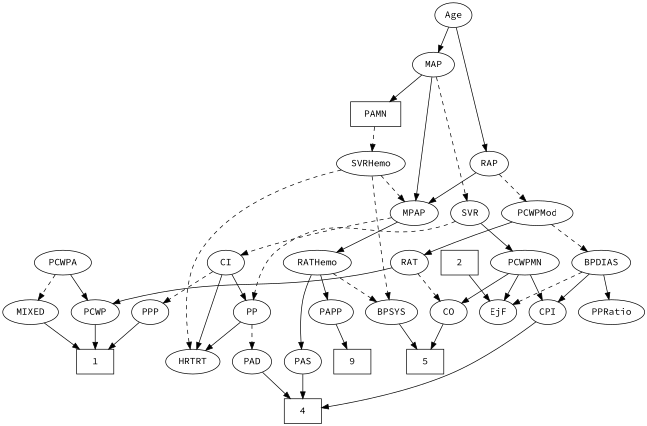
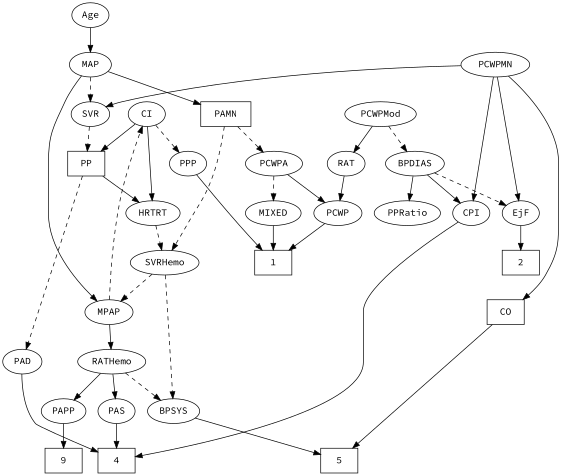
edge "PAMN" -> "PCWPA": added
node "RAP": removed
edge "SVRHemo" -> "HRTRT": reversed
edge "SVR" -> "PCWPMN": reversed
edge "RAT" -> "CO": removed
edge "2" -> "EjF": reversed
node "PP": shape ellipse -> box
node "CO": shape ellipse -> box
